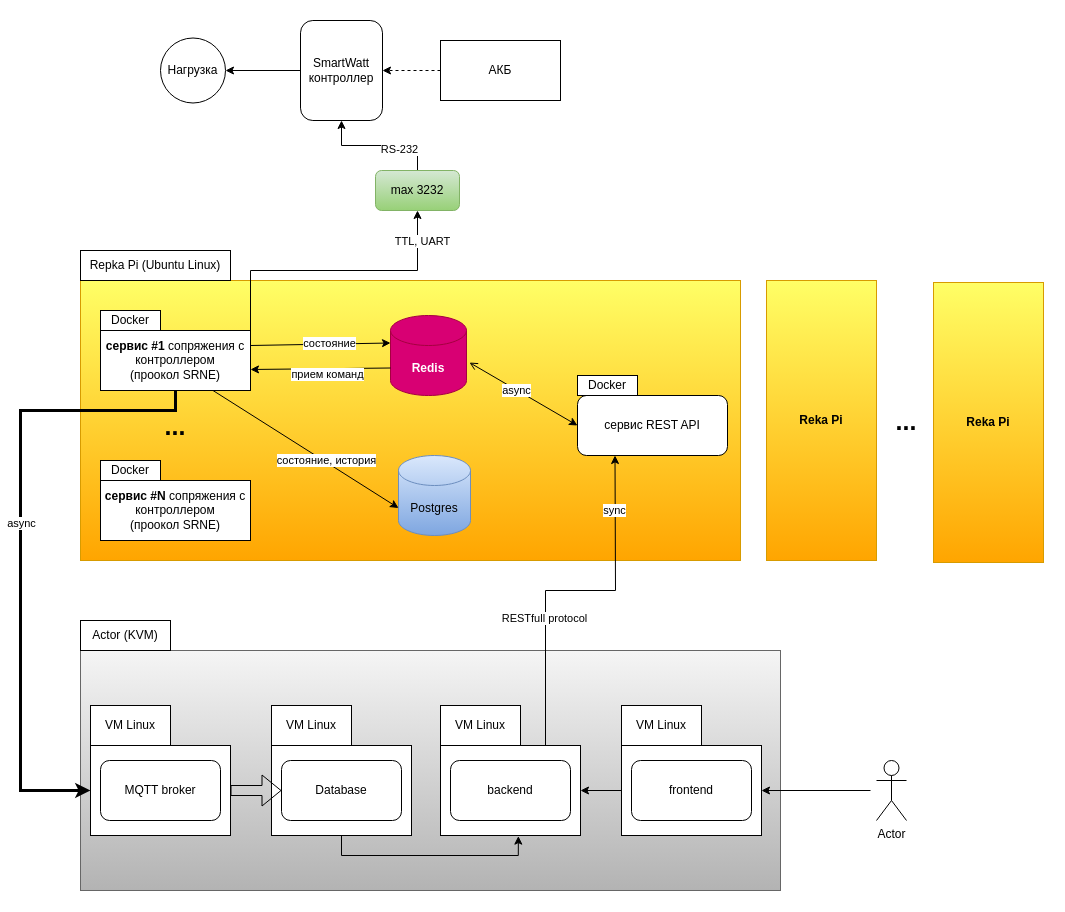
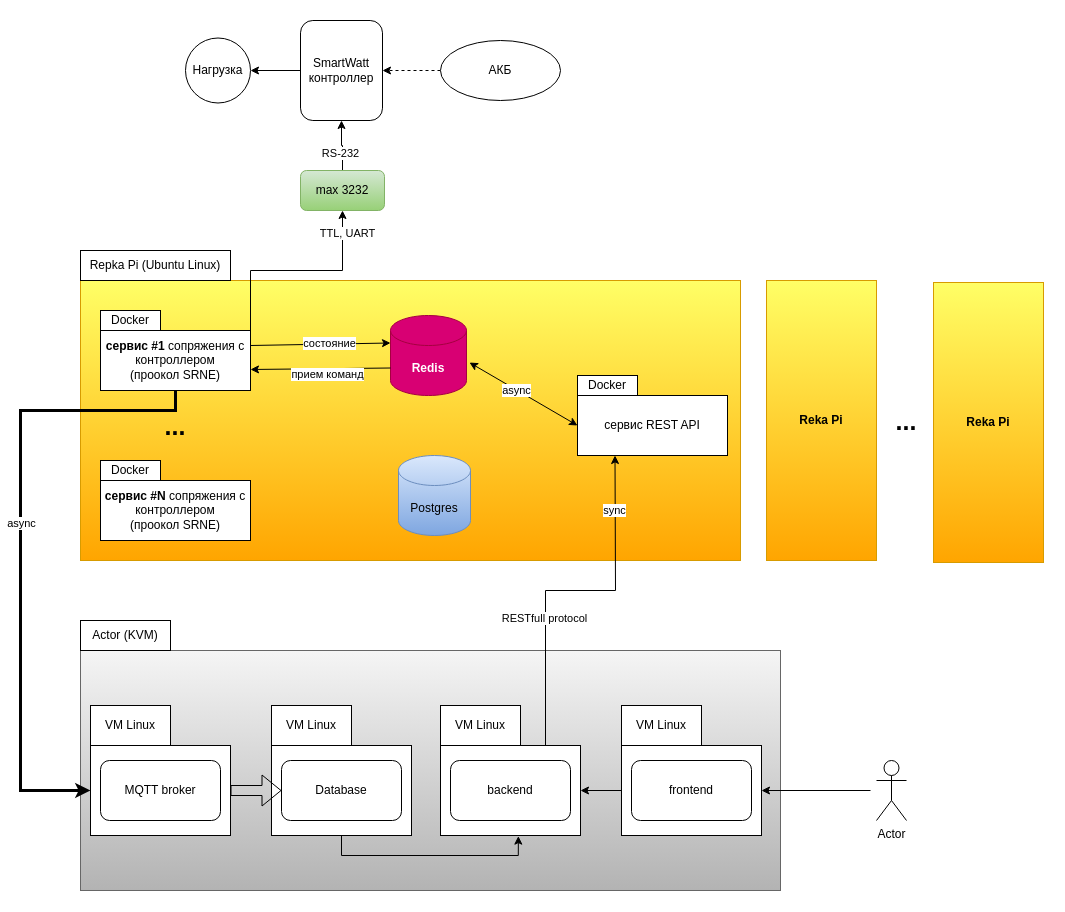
node "Нагрузка": moved (193, 71) -> (218, 71)
node "АКБ": shape rectangle -> ellipse
node "max 3232": moved (418, 191) -> (343, 191)
edge "Redis" -- "сервис REST API": arrowhead open -> classic
node "сервис REST API": shape rounded rectangle -> rectangle
edge "сервис #1 сопряжения с контроллером (проокол SRNE)" -> "Postgres": removed, label "состояние, история"
